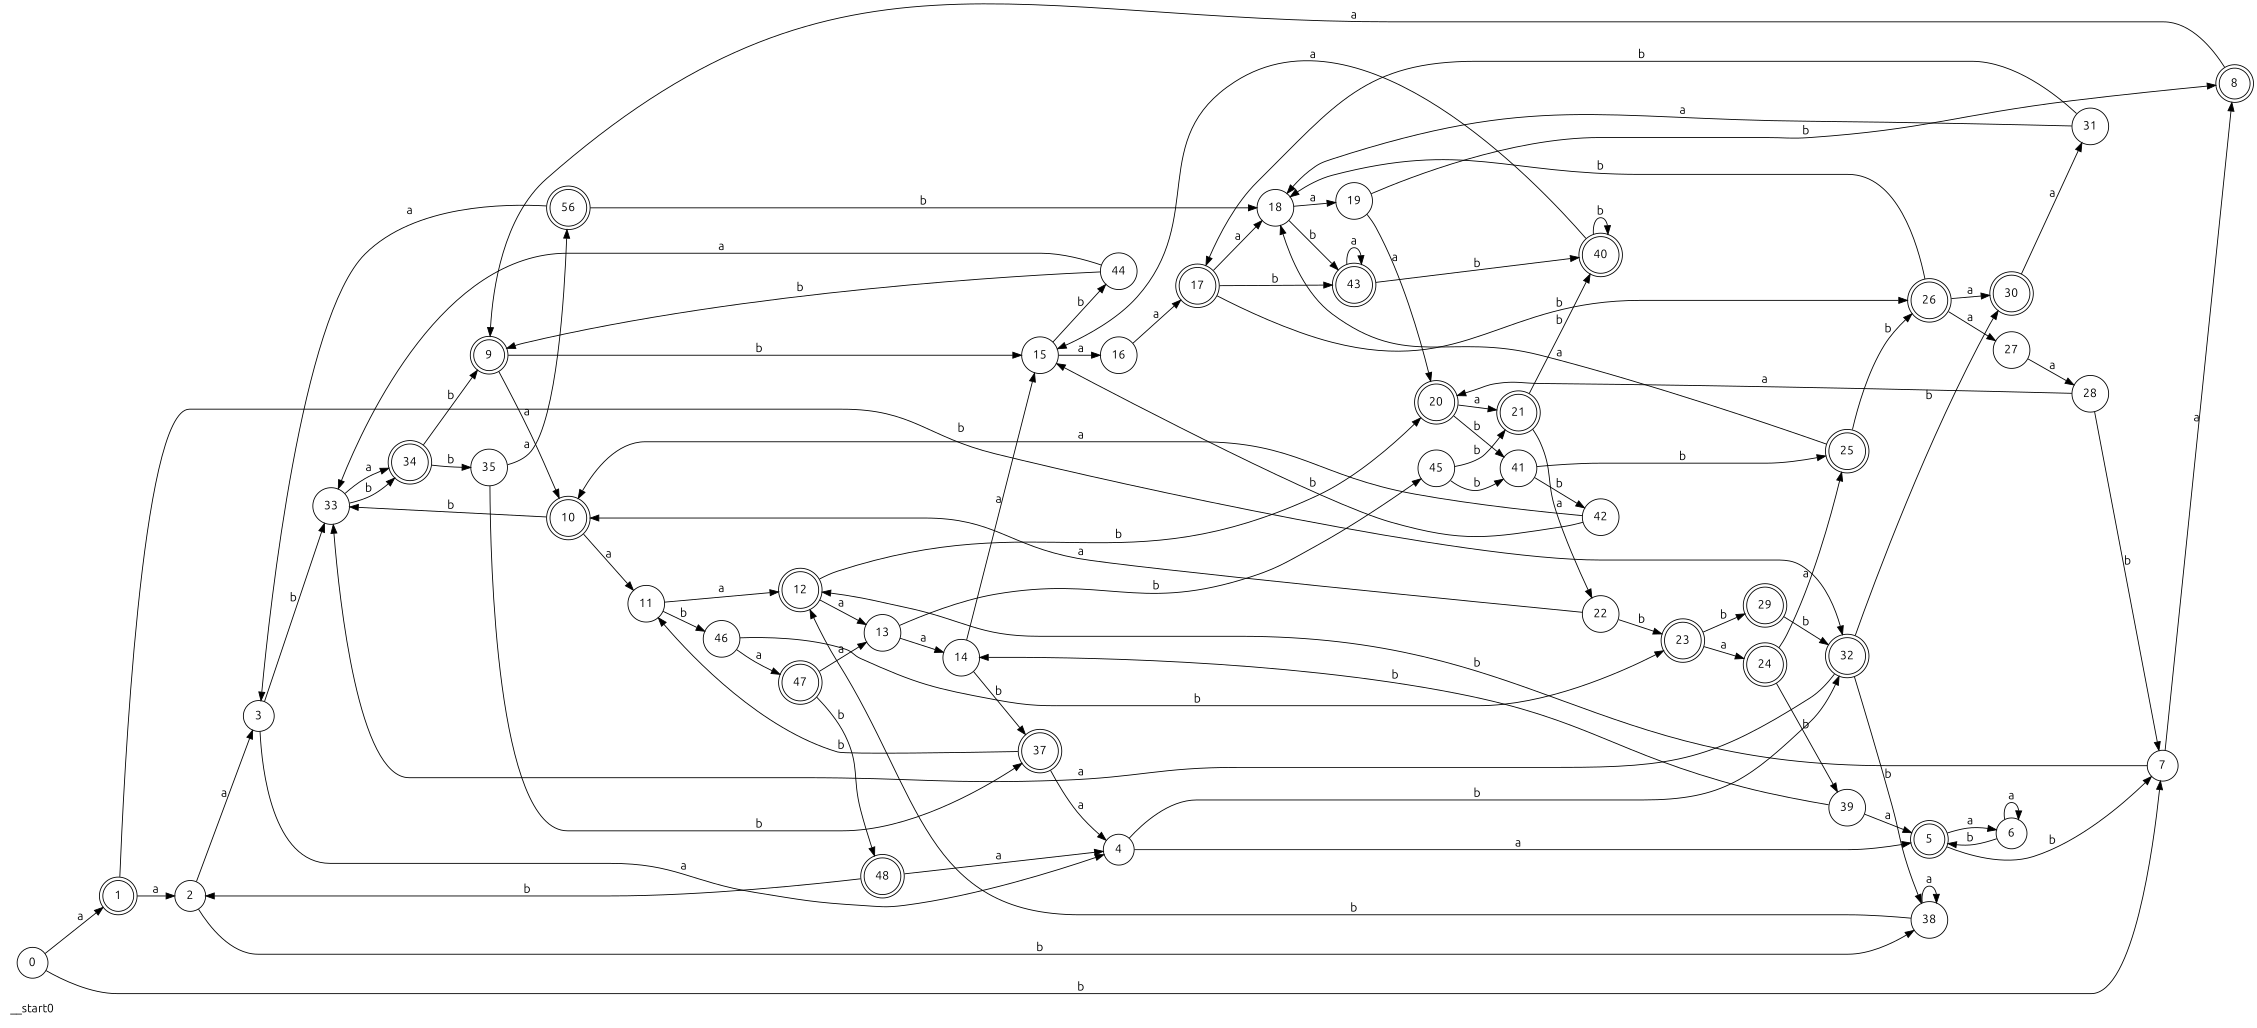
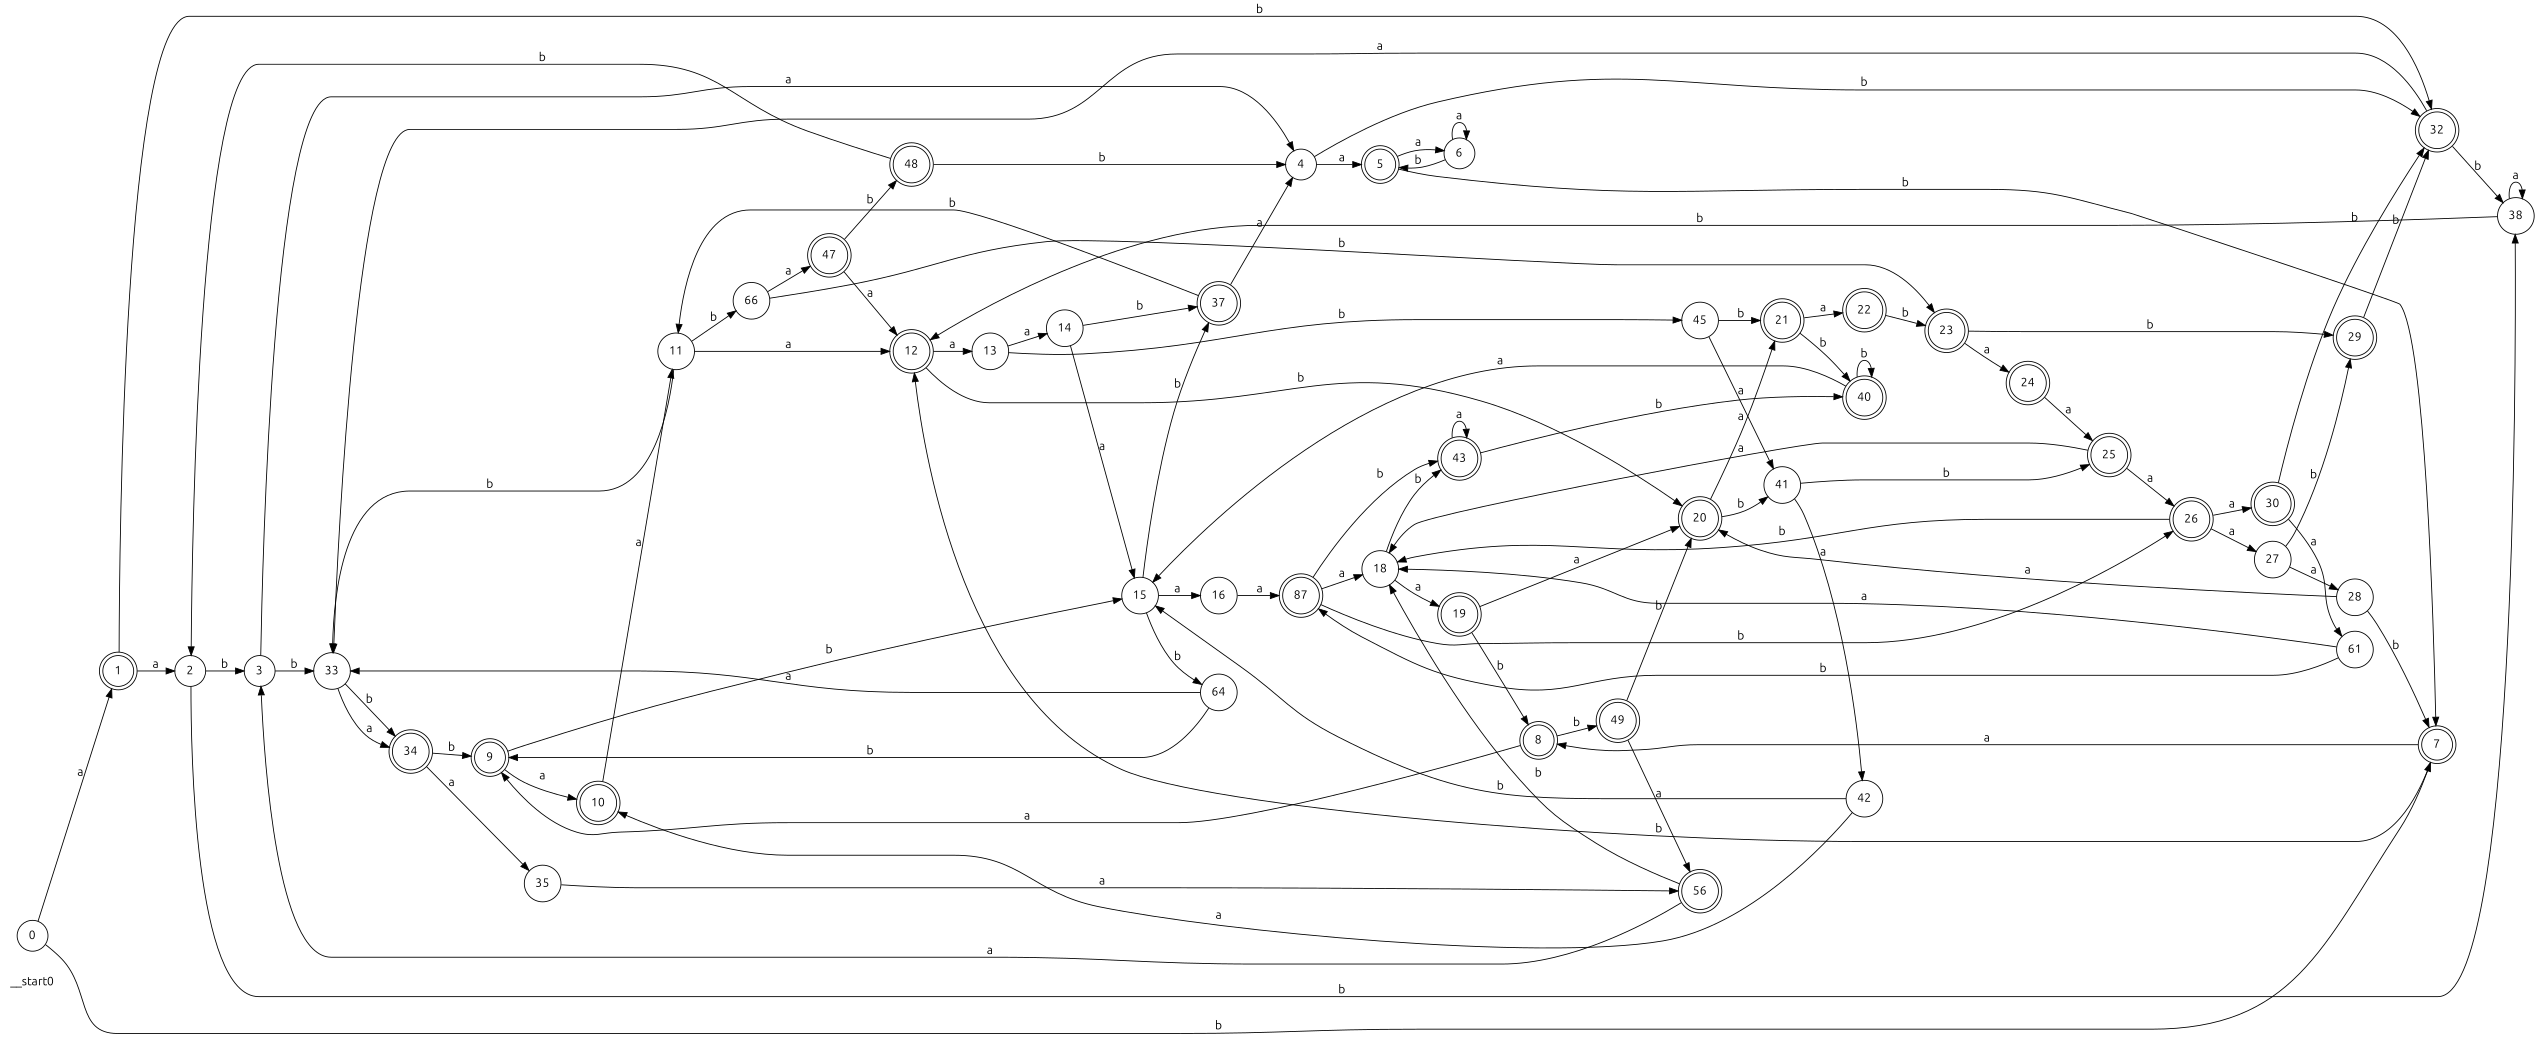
node "31": label "31" -> "61"
node "19": shape circle -> doublecircle
node "44": label "44" -> "64"
node "17": label "17" -> "87"
edge "25" -> "26": label "b" -> "a"
edge "34" -> "35": label "b" -> "a"
edge "27" -> "29": added, label "b"
edge "32" -> "30": reversed
edge "45" -> "41": label "b" -> "a"
edge "41" -> "42": label "b" -> "a"
edge "10" -> "33": now "11" -> "33"
edge "22" -> "10": removed, label "a"
node "22": shape circle -> doublecircle
node "46": label "46" -> "66"
edge "47" -> "13": now "47" -> "12"
node "49": added
node "7": shape circle -> doublecircle
edge "2" -> "3": label "a" -> "b"
node "39": removed
edge "35" -> "37": now "15" -> "37"
edge "48" -> "4": label "a" -> "b"
